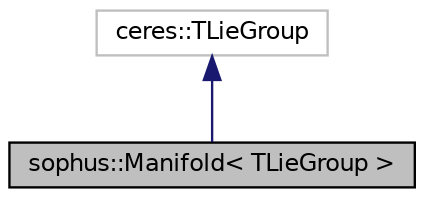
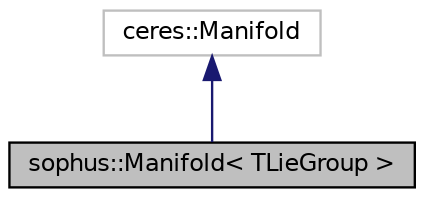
node "ceres::TLieGroup": label "ceres::TLieGroup" -> "ceres::Manifold"
